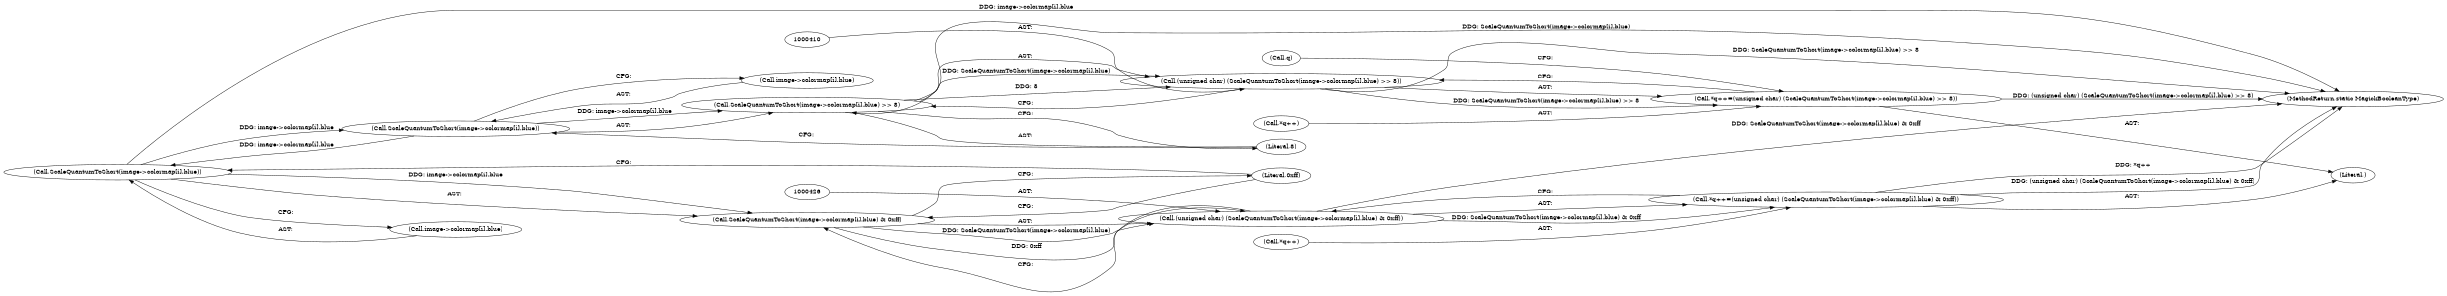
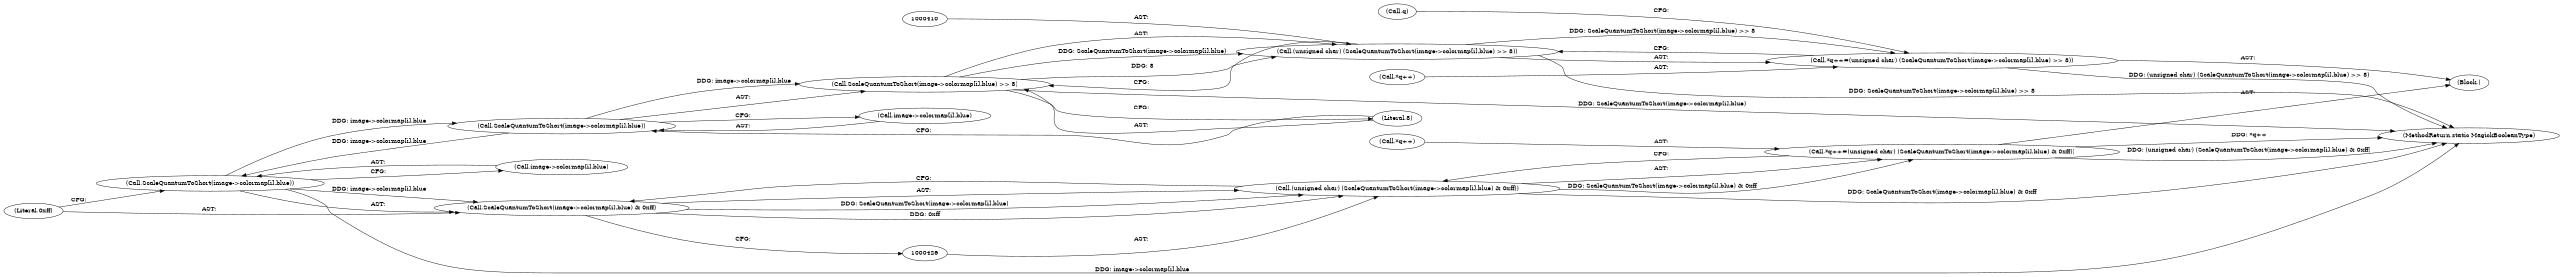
node "(Literal,)": label "(Literal,)" -> "(Block,)"
edge "(Call,ScaleQuantumToShort(image->colormap[i].blue) & 0xff)" -> "(Literal,0xff)": now "(Call,ScaleQuantumToShort(image->colormap[i].blue) & 0xff)" -> "1000426"
edge "(Literal,0xff)" -> "(Call,ScaleQuantumToShort(image->colormap[i].blue) & 0xff)": label "CFG: " -> "AST: "
